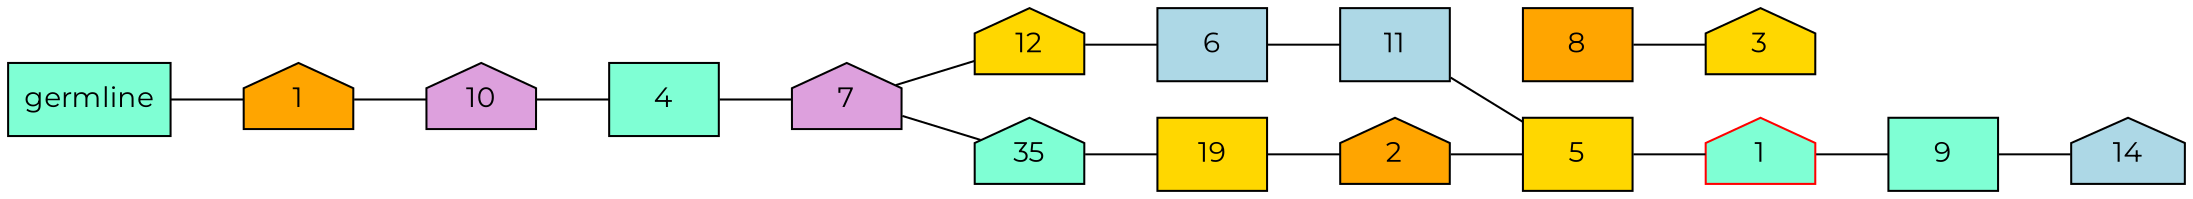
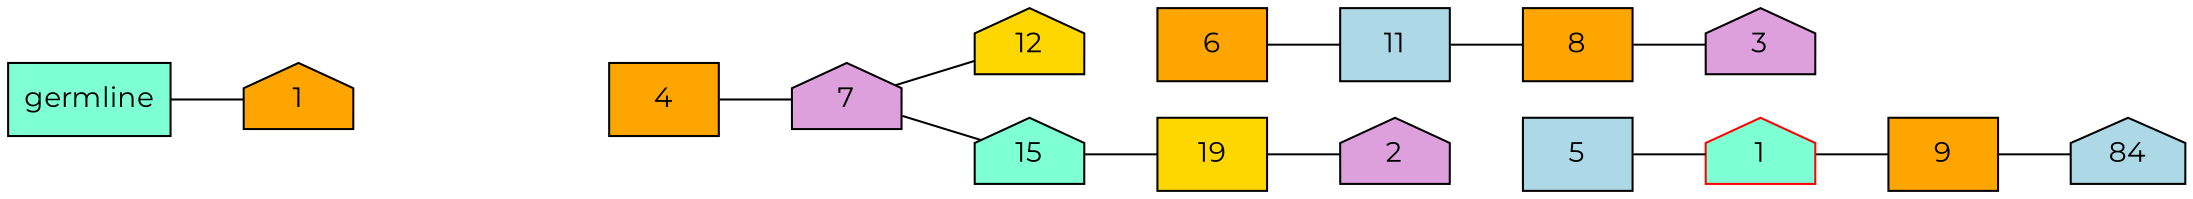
edge "12" -- "6": removed
node "6": fillcolor lightblue -> orange
node "3": fillcolor gold -> plum
node "10": removed
node "4": fillcolor aquamarine -> orange
edge "11" -- "5": now "11" -- "8"
node "35": label "35" -> "15"
node "2": fillcolor orange -> plum
edge "2" -- "5": removed
node "5": fillcolor gold -> lightblue
node "9": fillcolor aquamarine -> orange
node "14": label "14" -> "84"
